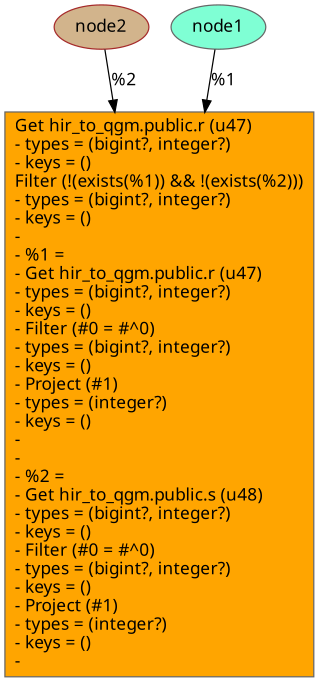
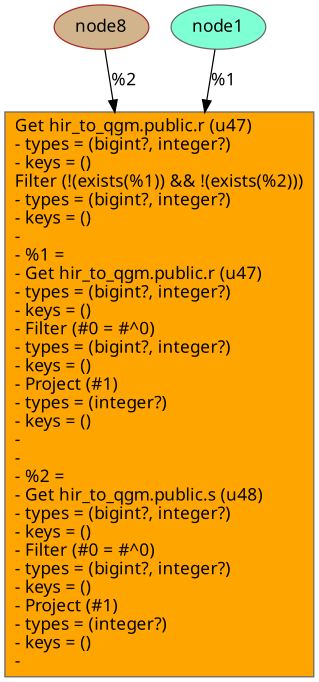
node "node2": label "node2" -> "node8"
